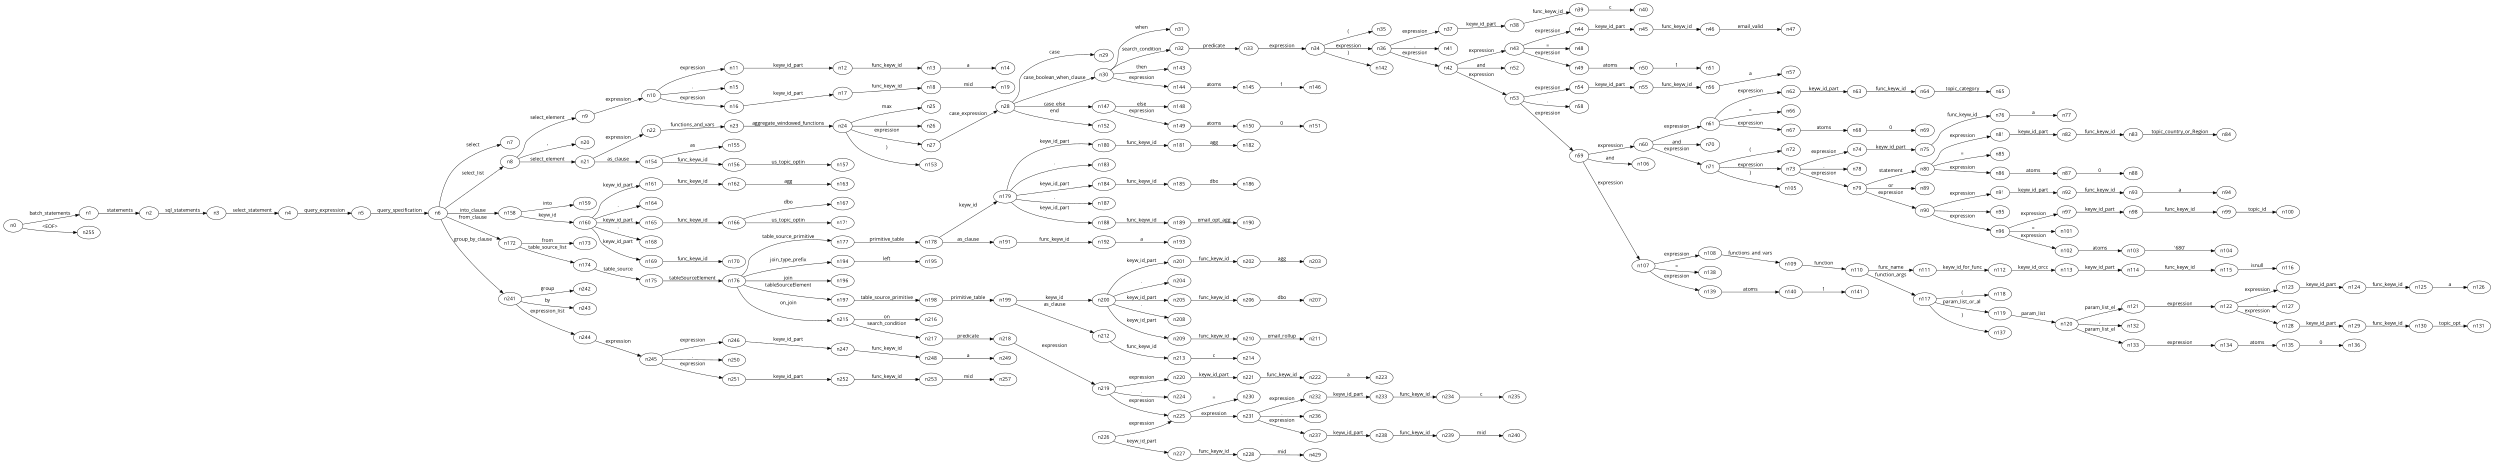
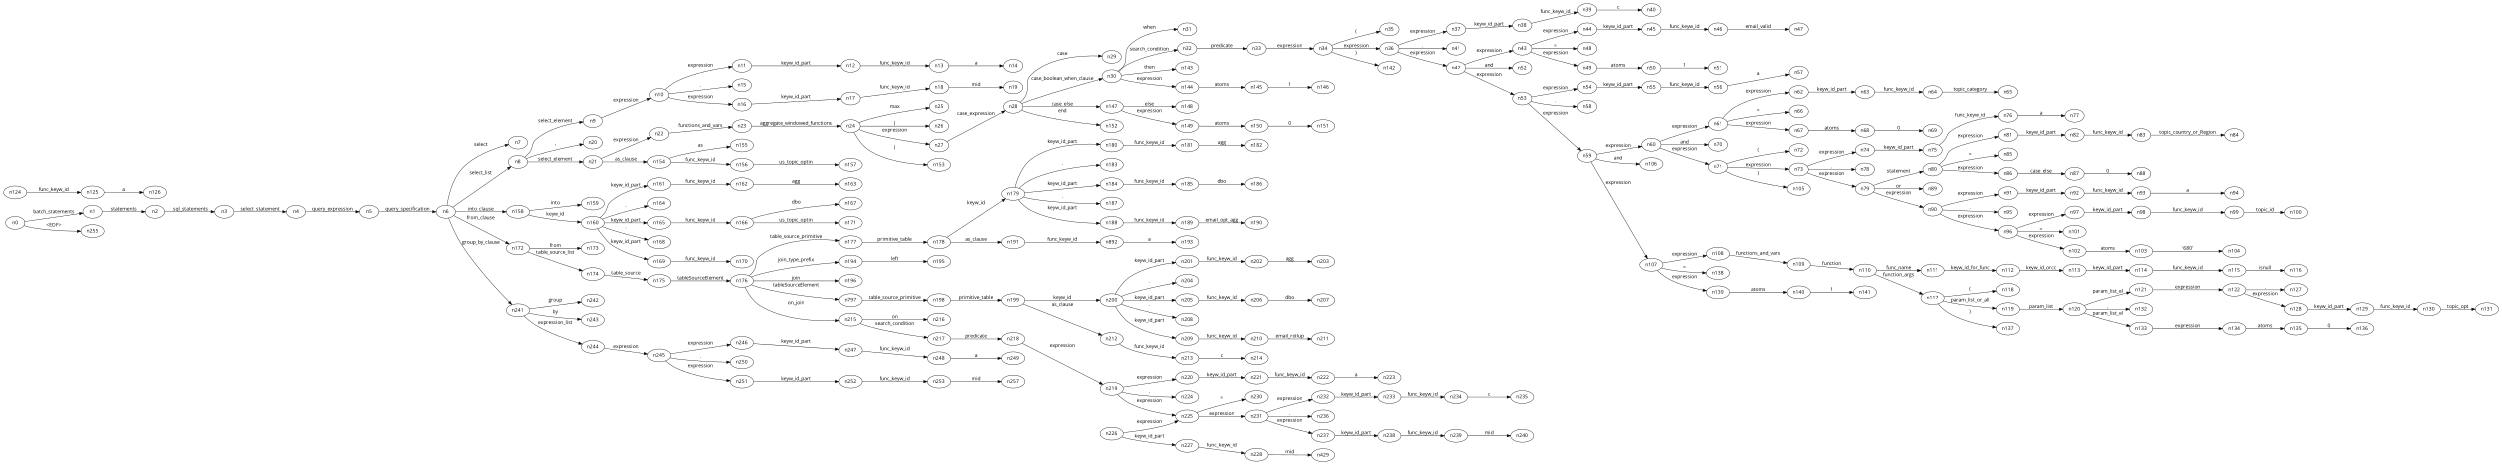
edge "n86" -> "n87": label "atoms" -> "case_else"
node "n192": label "n192" -> "n892"
node "n123": removed
node "n197": label "n197" -> "n797"
